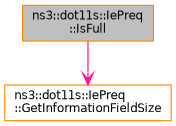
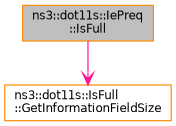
node "ns3::dot11s::IePreq ::GetInformationFieldSize": label "ns3::dot11s::IePreq ::GetInformationFieldSize" -> "ns3::dot11s::IsFull ::GetInformationFieldSize"
